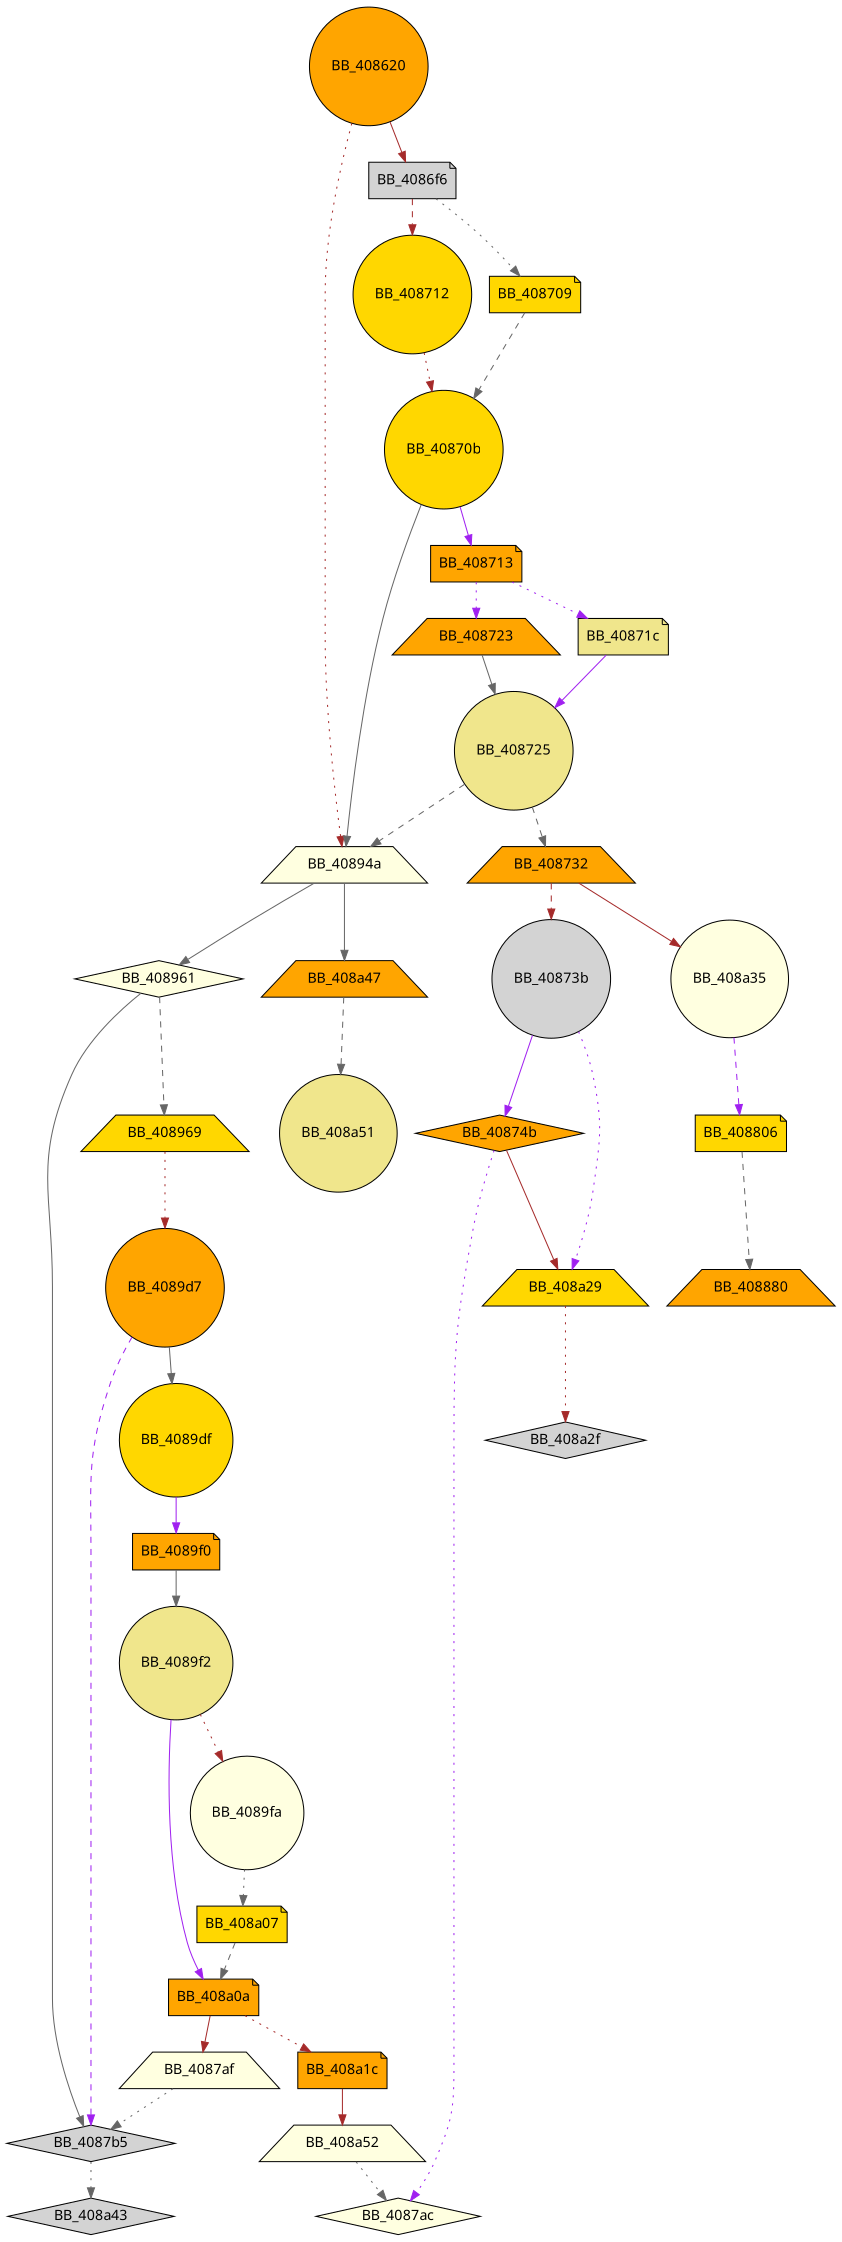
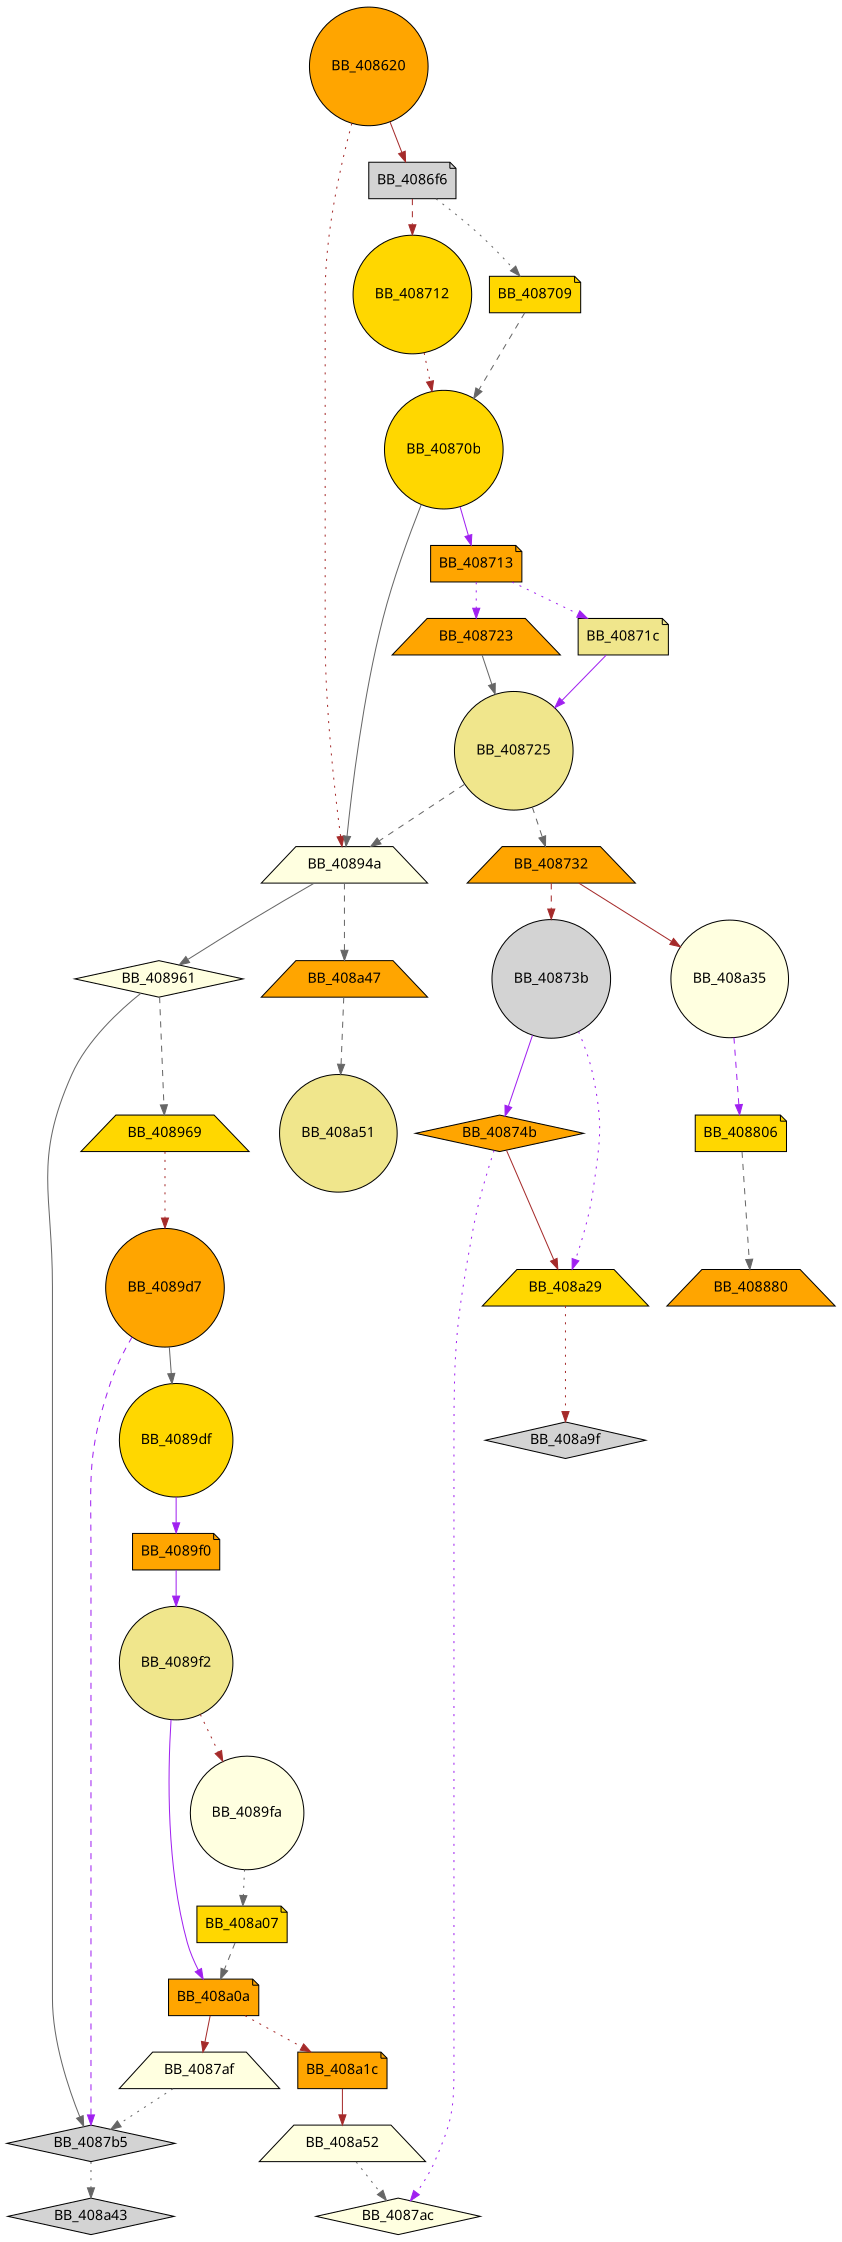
edge "BB_40894a" -> "BB_408a47": style solid -> dashed
node "BB_408a2f": label "BB_408a2f" -> "BB_408a9f"
edge "BB_4089f0" -> "BB_4089f2": color gray40 -> purple
